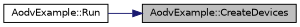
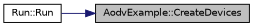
node "AodvExample::Run": label "AodvExample::Run" -> "Run::Run"
